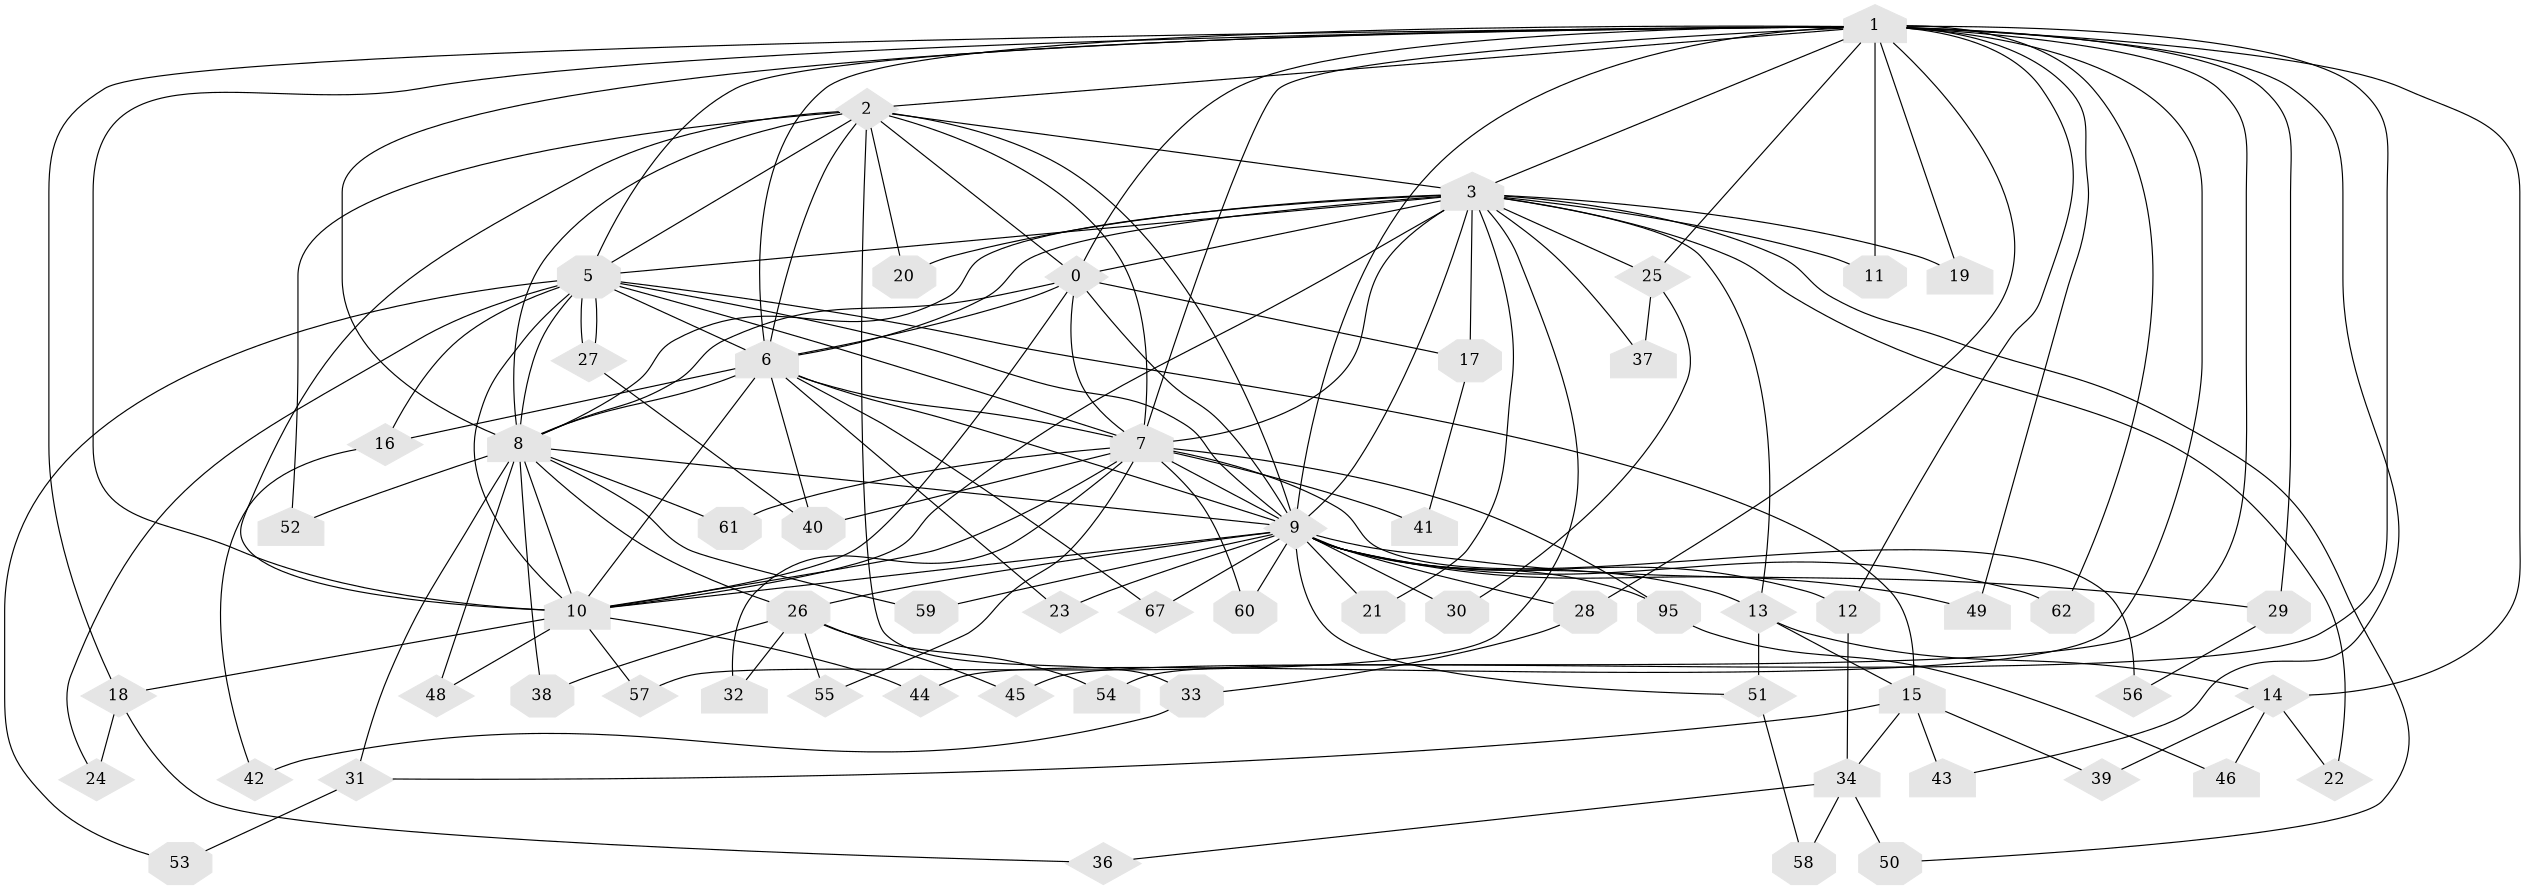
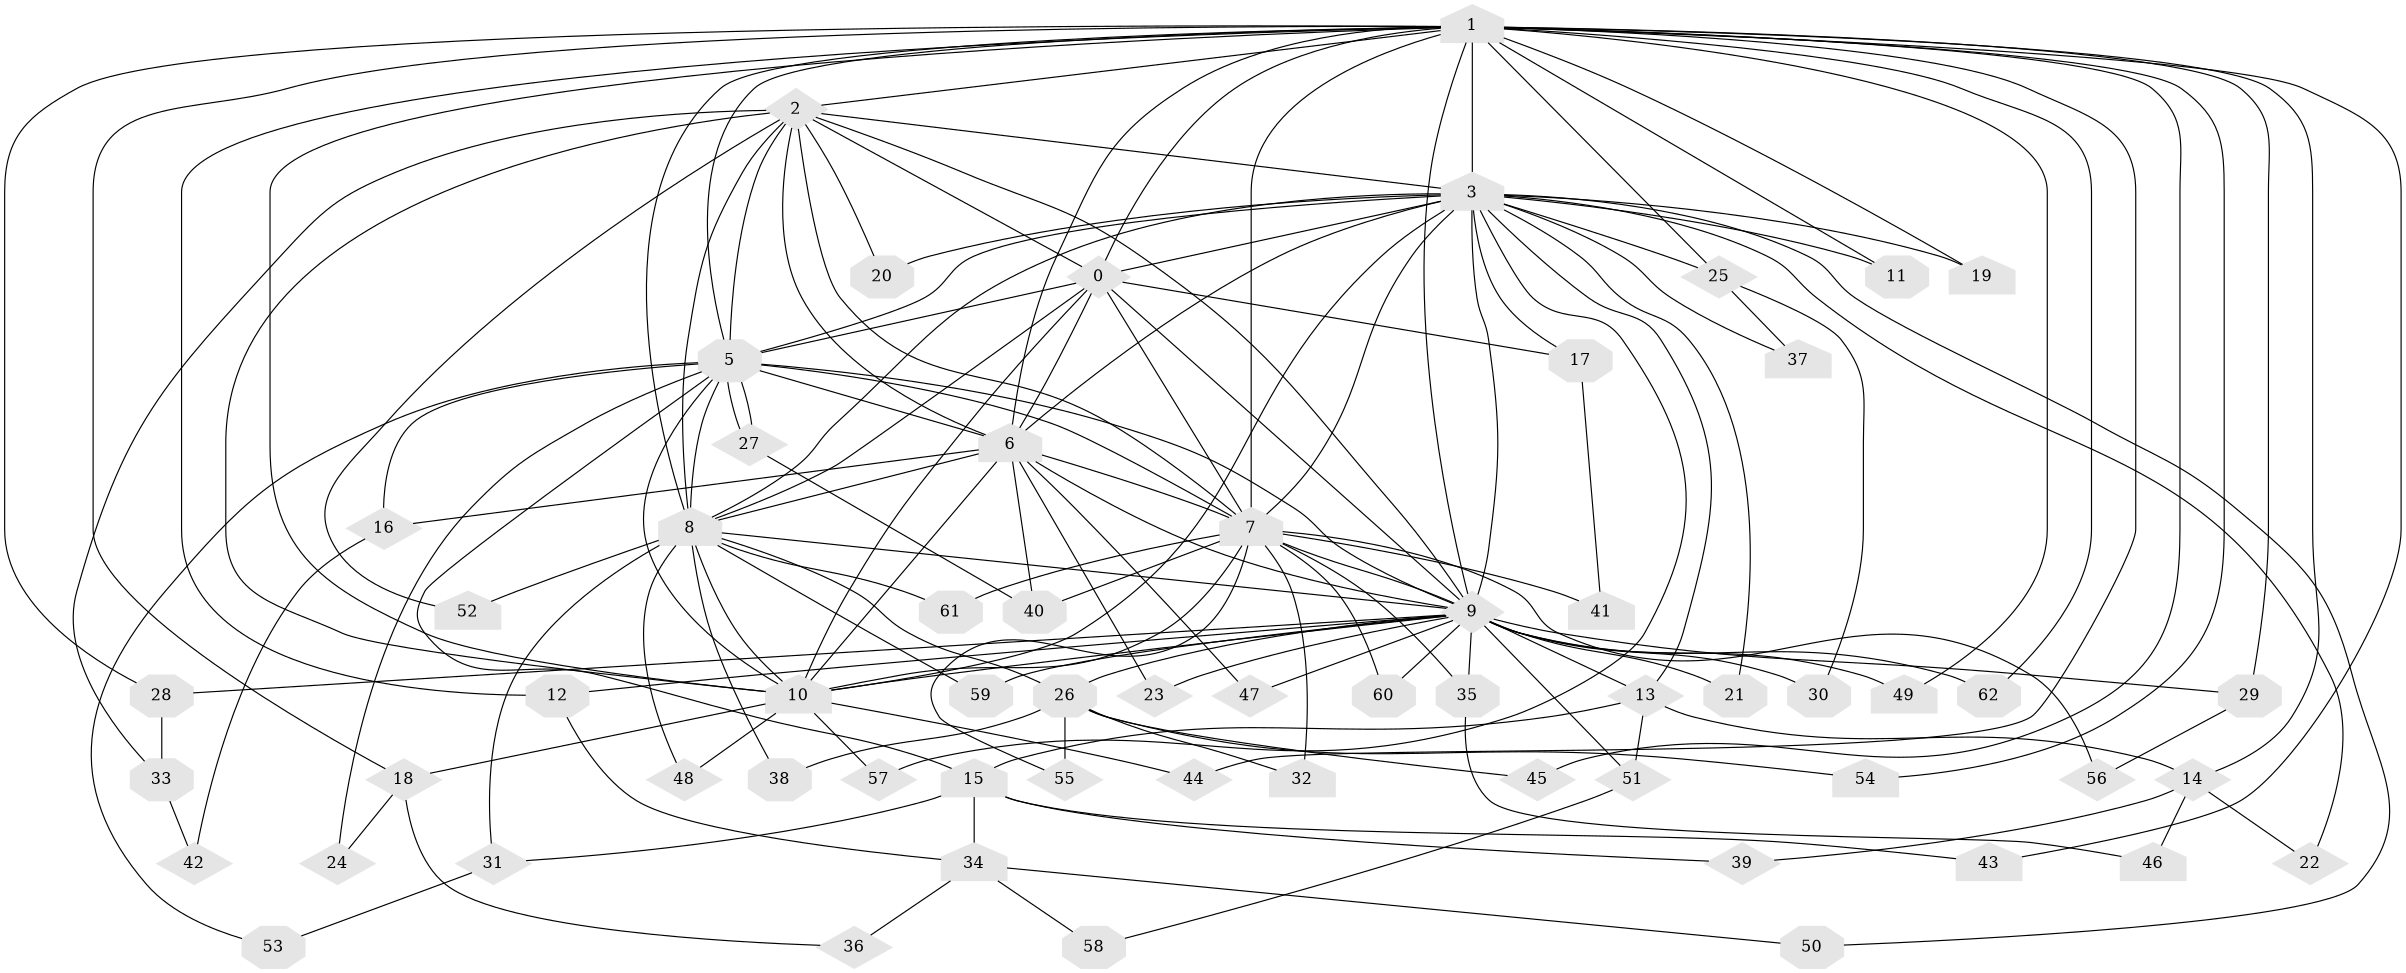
edge "0" -- "5": added
node "67": label "67" -> "47"
node "95": label "95" -> "35"
